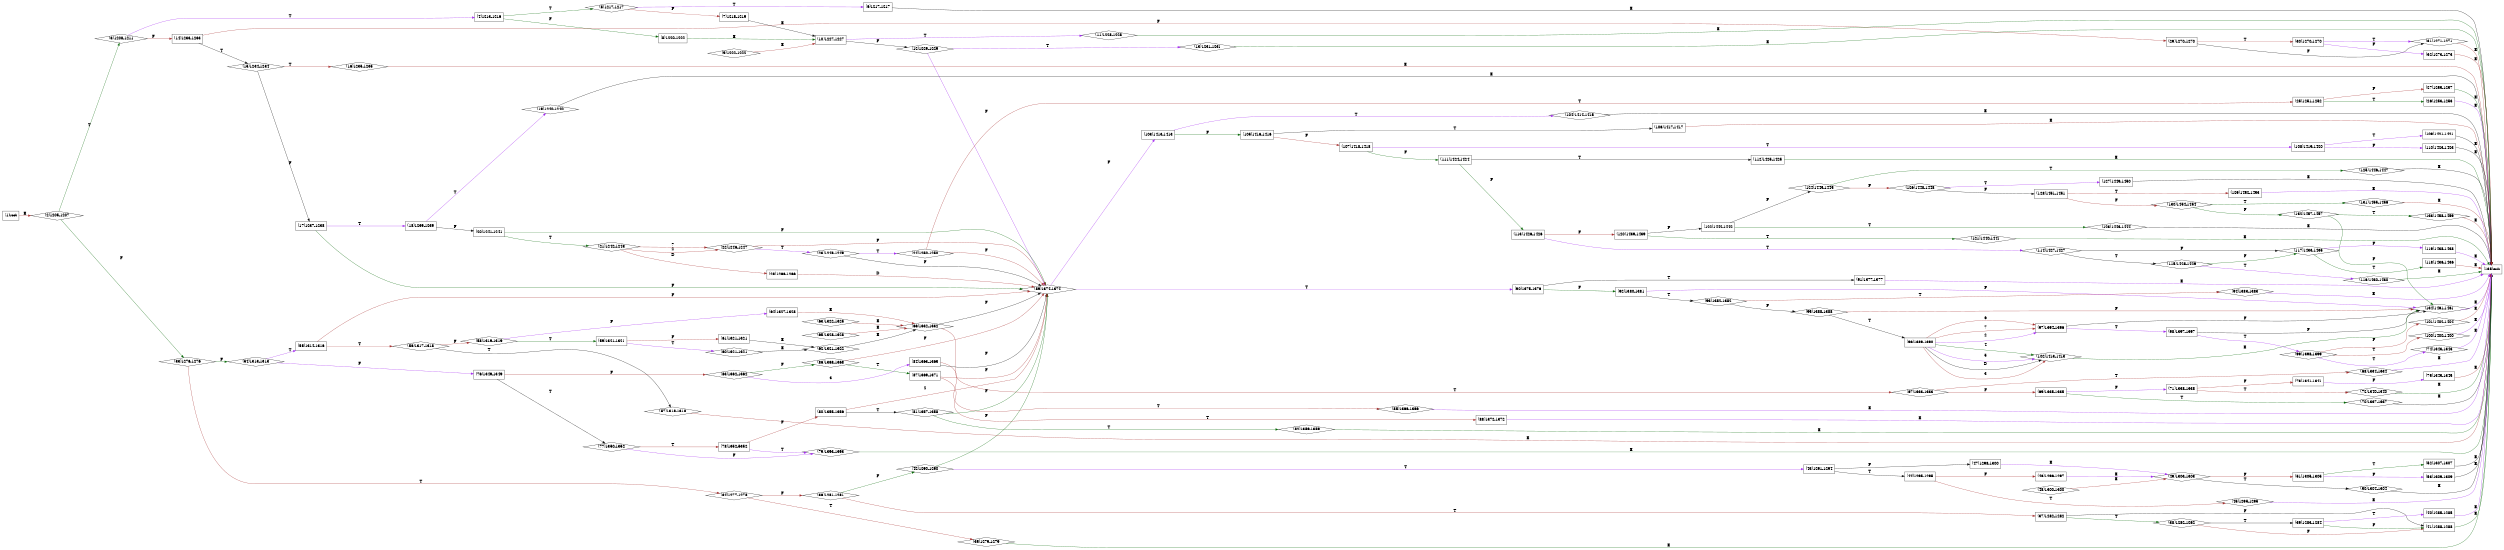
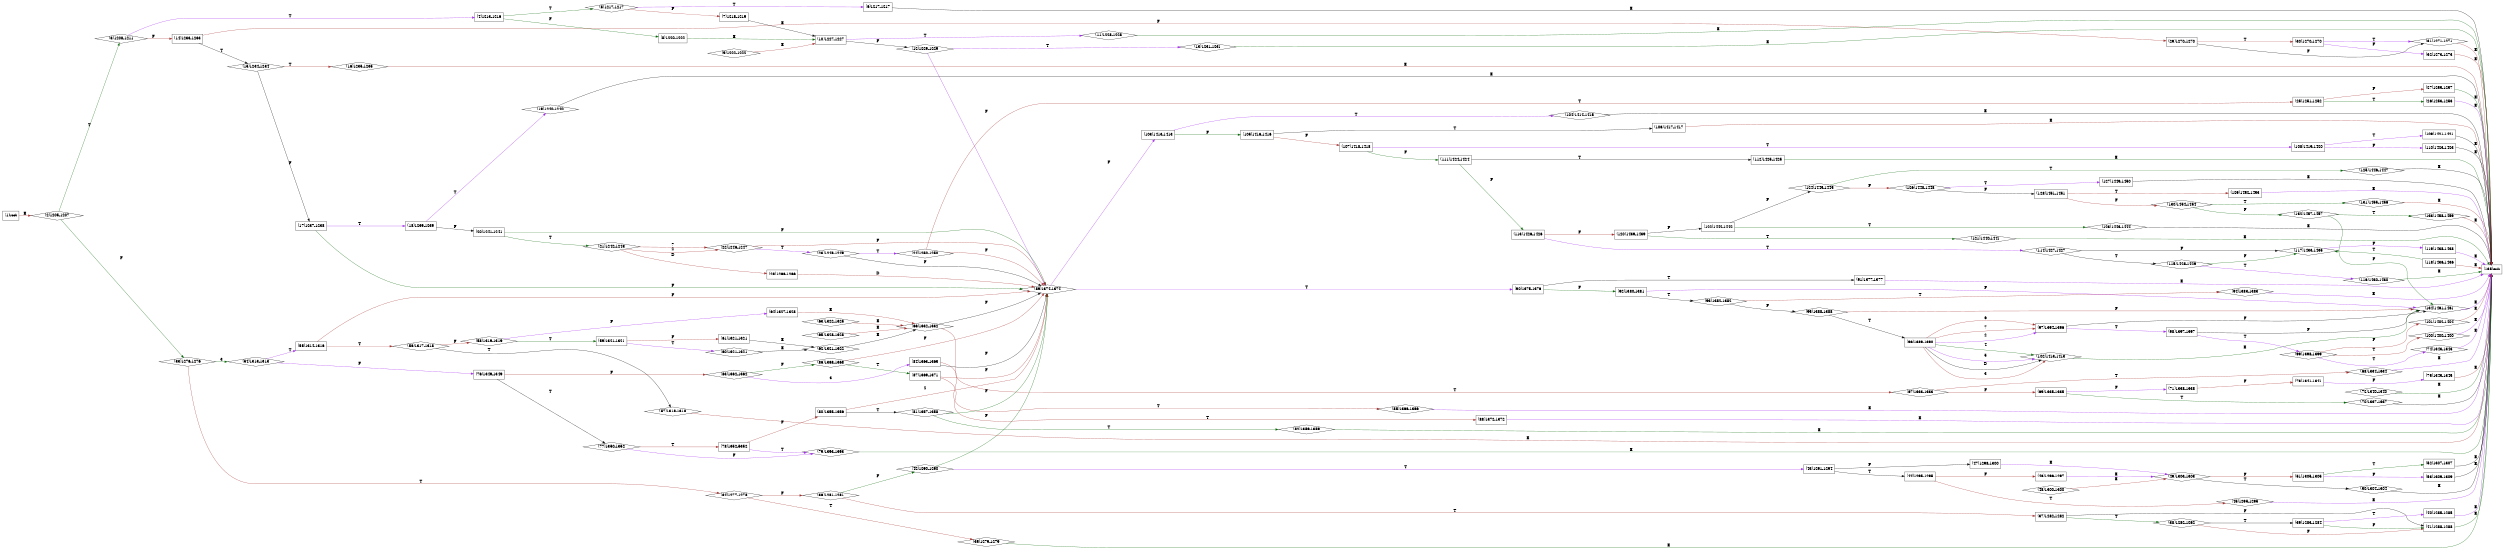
edge "(117)1433-1435" -> "(118)1436-1436": reversed
edge "(33)1276-1276" -> "(54)1313-1313": label "F" -> "3"
edge "(71)1338-1338" -> "(72)1340-1340": removed, label "T"
